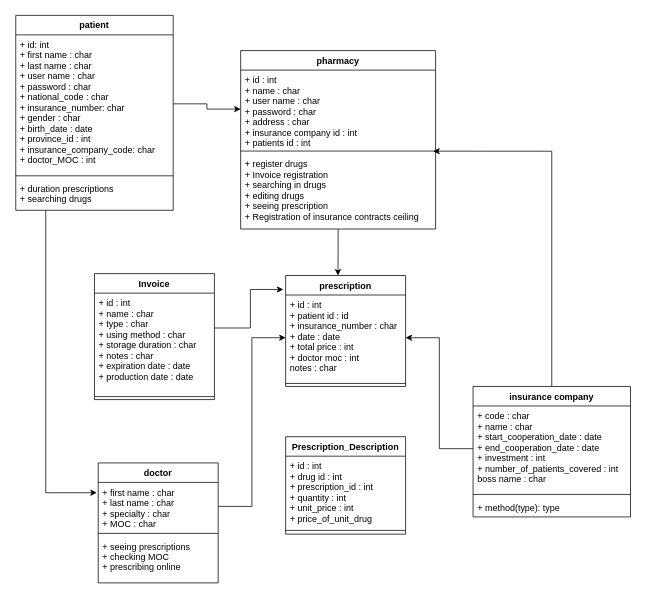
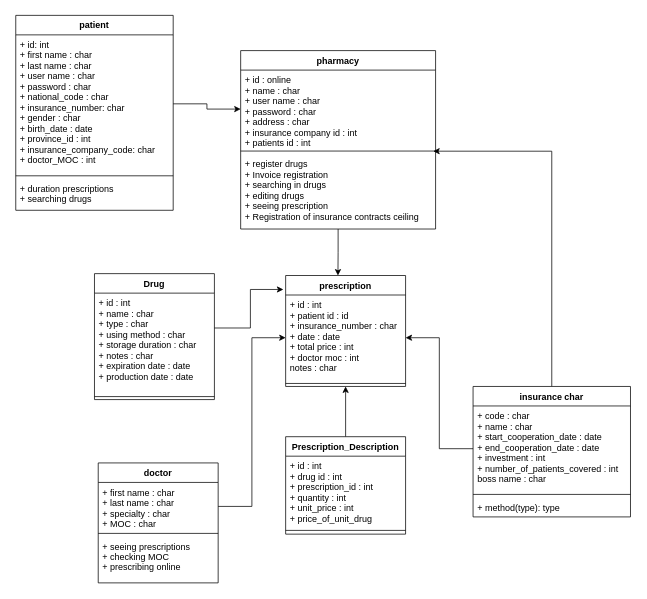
node "+ id : int + name : char + user name : char + password : char + address : char + insurance company id : int + patients id : int": label "+ id : int + name : char + user name : char + password : char + address : char + insurance company id : int + patients id : int" -> "+ id : online + name : char + user name : char + password : char + address : char + insurance company id : int + patients id : int"
node "Invoice": label "Invoice" -> "Drug"
edge "patient" -> "+ first name : char + last name : char + specialty : char + MOC : char": removed
node "insurance company": label "insurance company" -> "insurance char"
edge "Prescription_Description" -> "prescription": added
